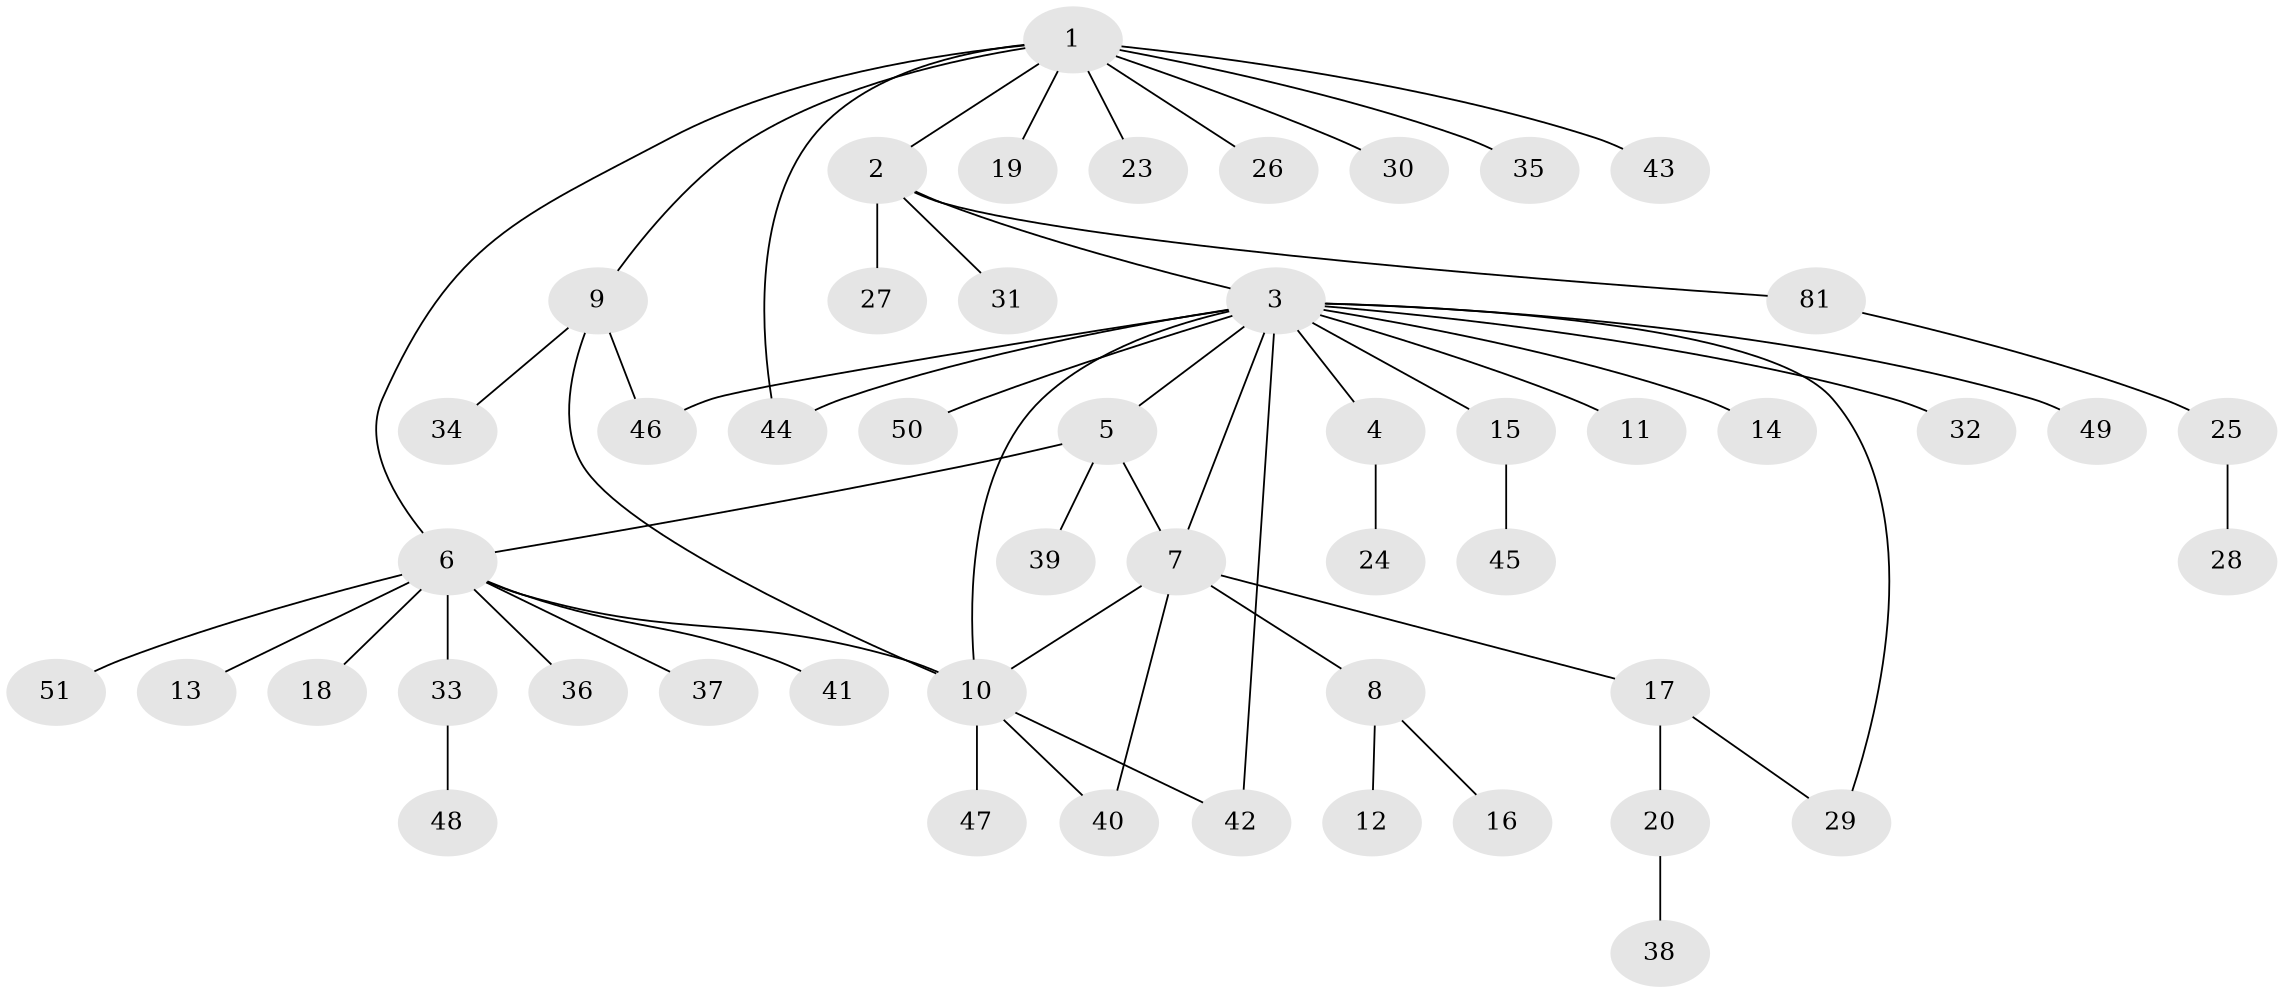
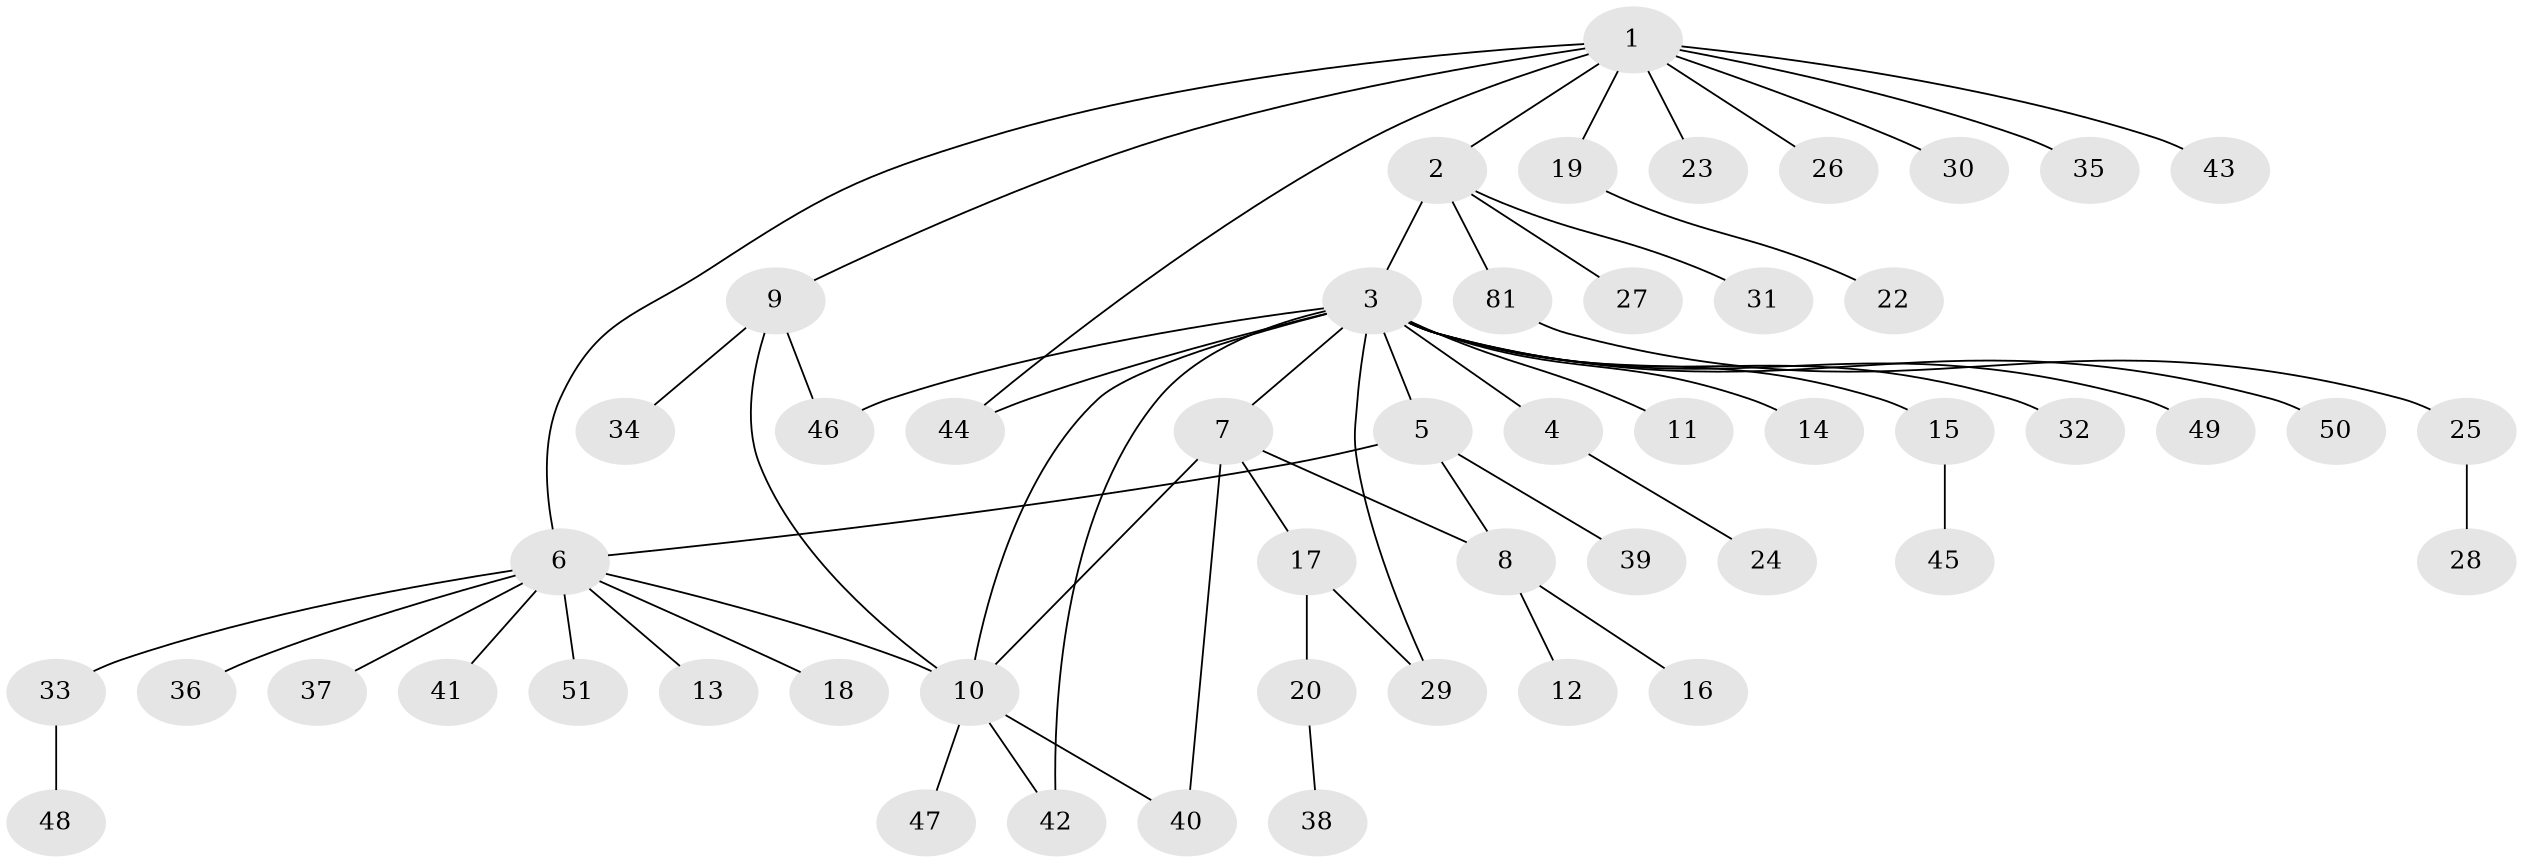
node "22": added
edge "5" -- "7": now "5" -- "8"
